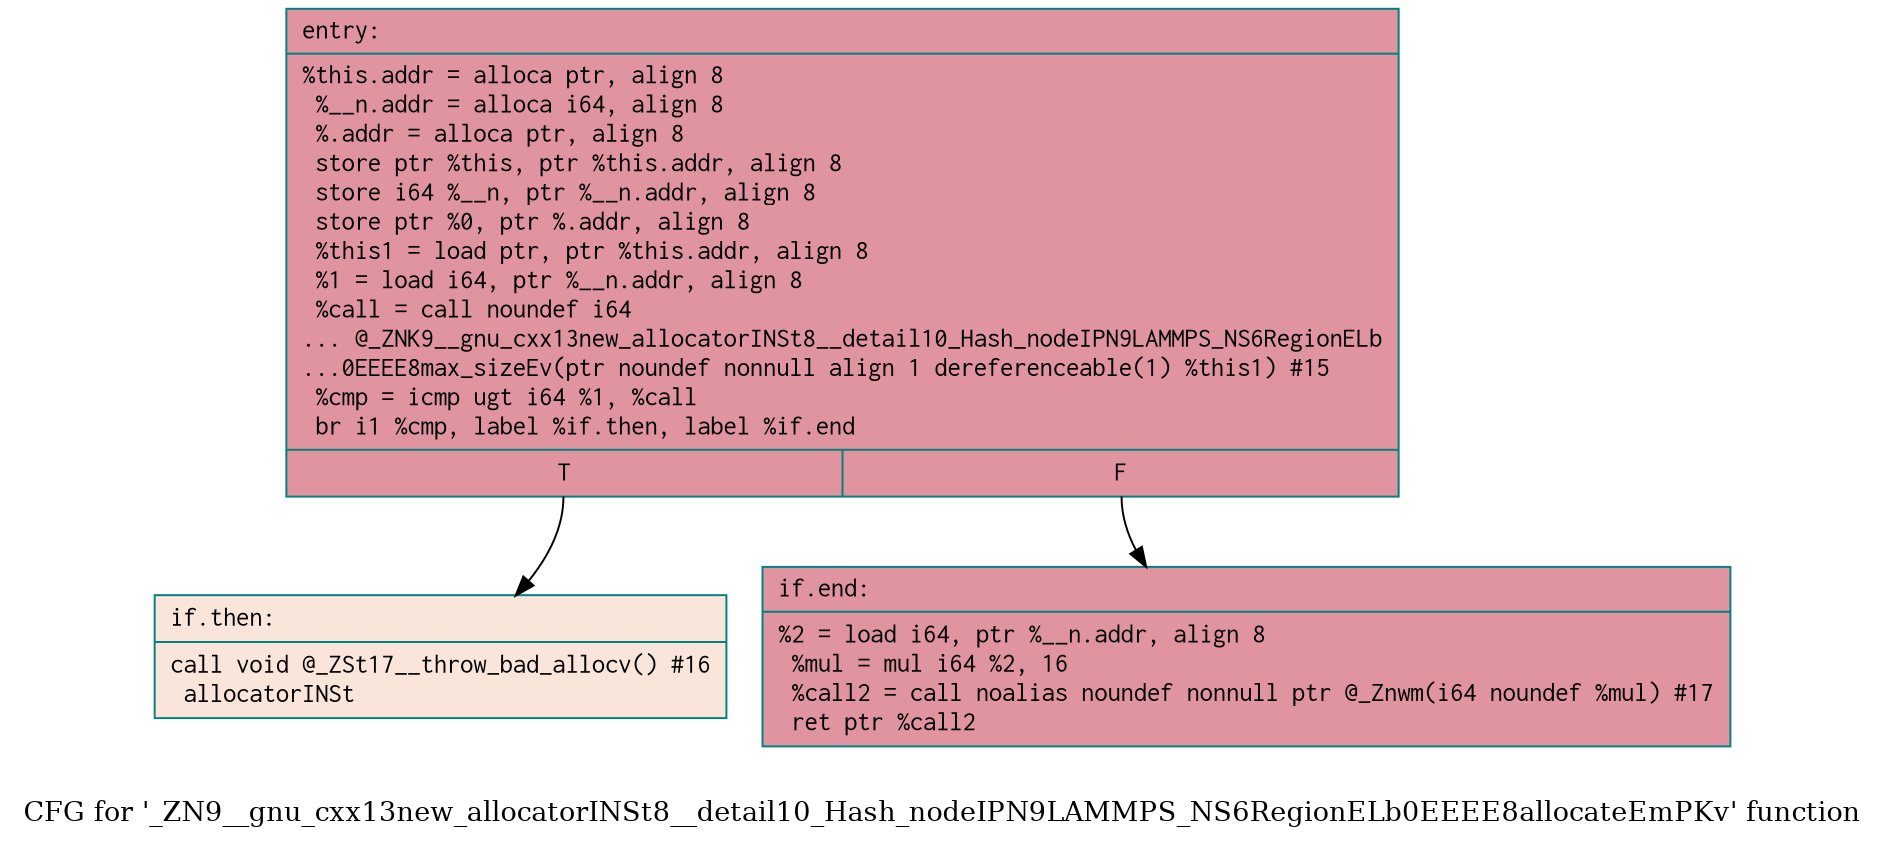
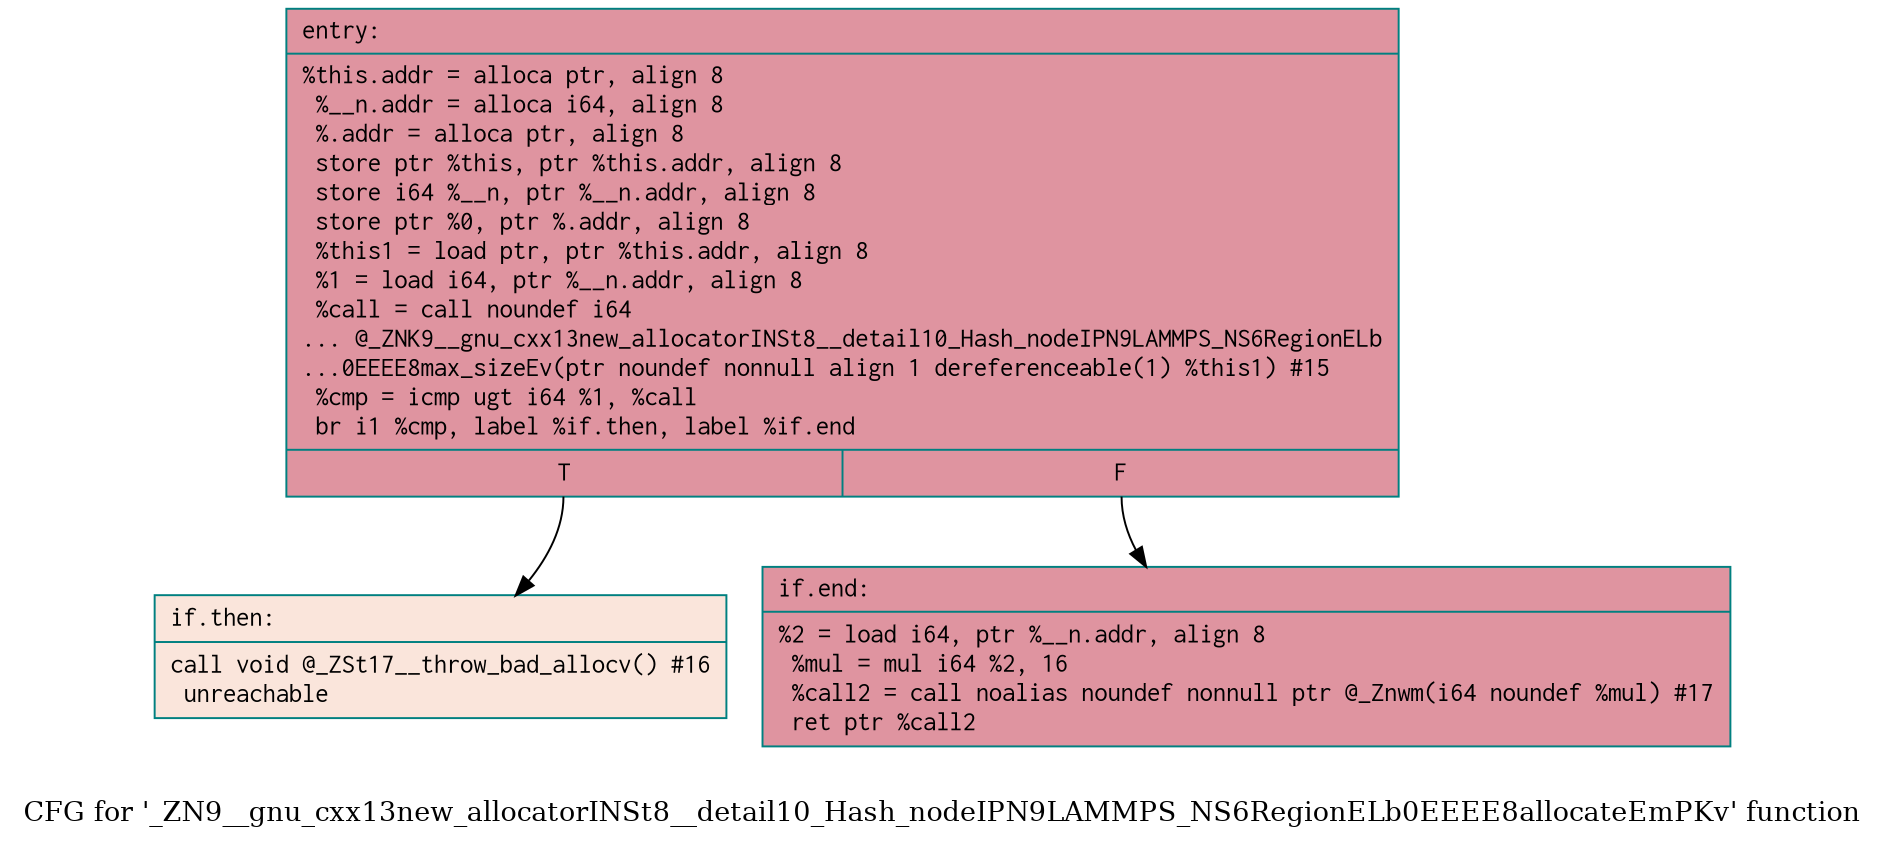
node "if.then:": text "allocatorINSt" -> "unreachable"
